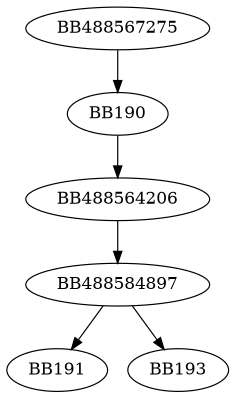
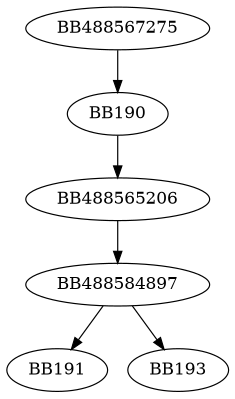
node "BB488564206": label "BB488564206" -> "BB488565206"
